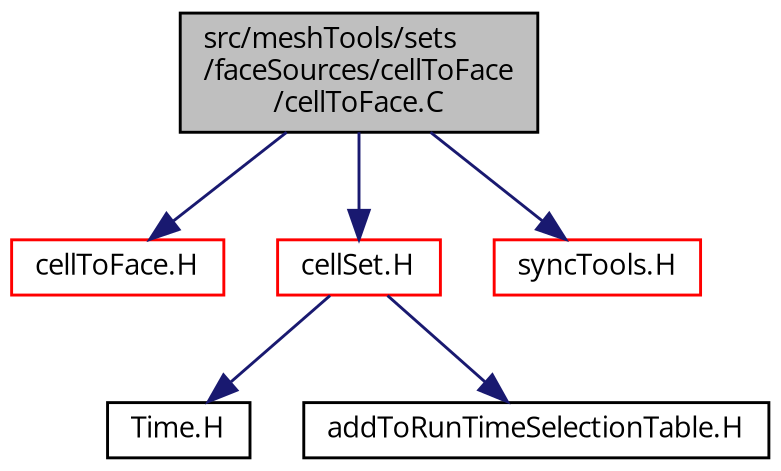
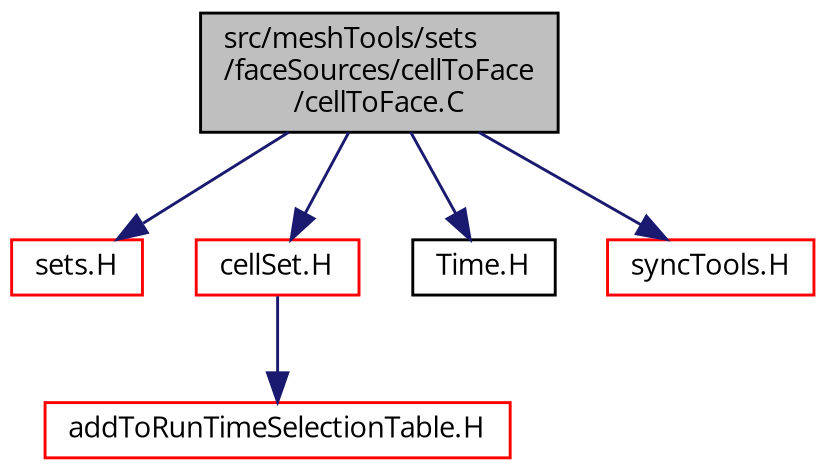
node "cellToFace.H": label "cellToFace.H" -> "sets.H"
edge "cellSet.H" -> "Time.H": now "src/meshTools/sets /faceSources/cellToFace /cellToFace.C" -> "Time.H"
node "addToRunTimeSelectionTable.H": color black -> red
